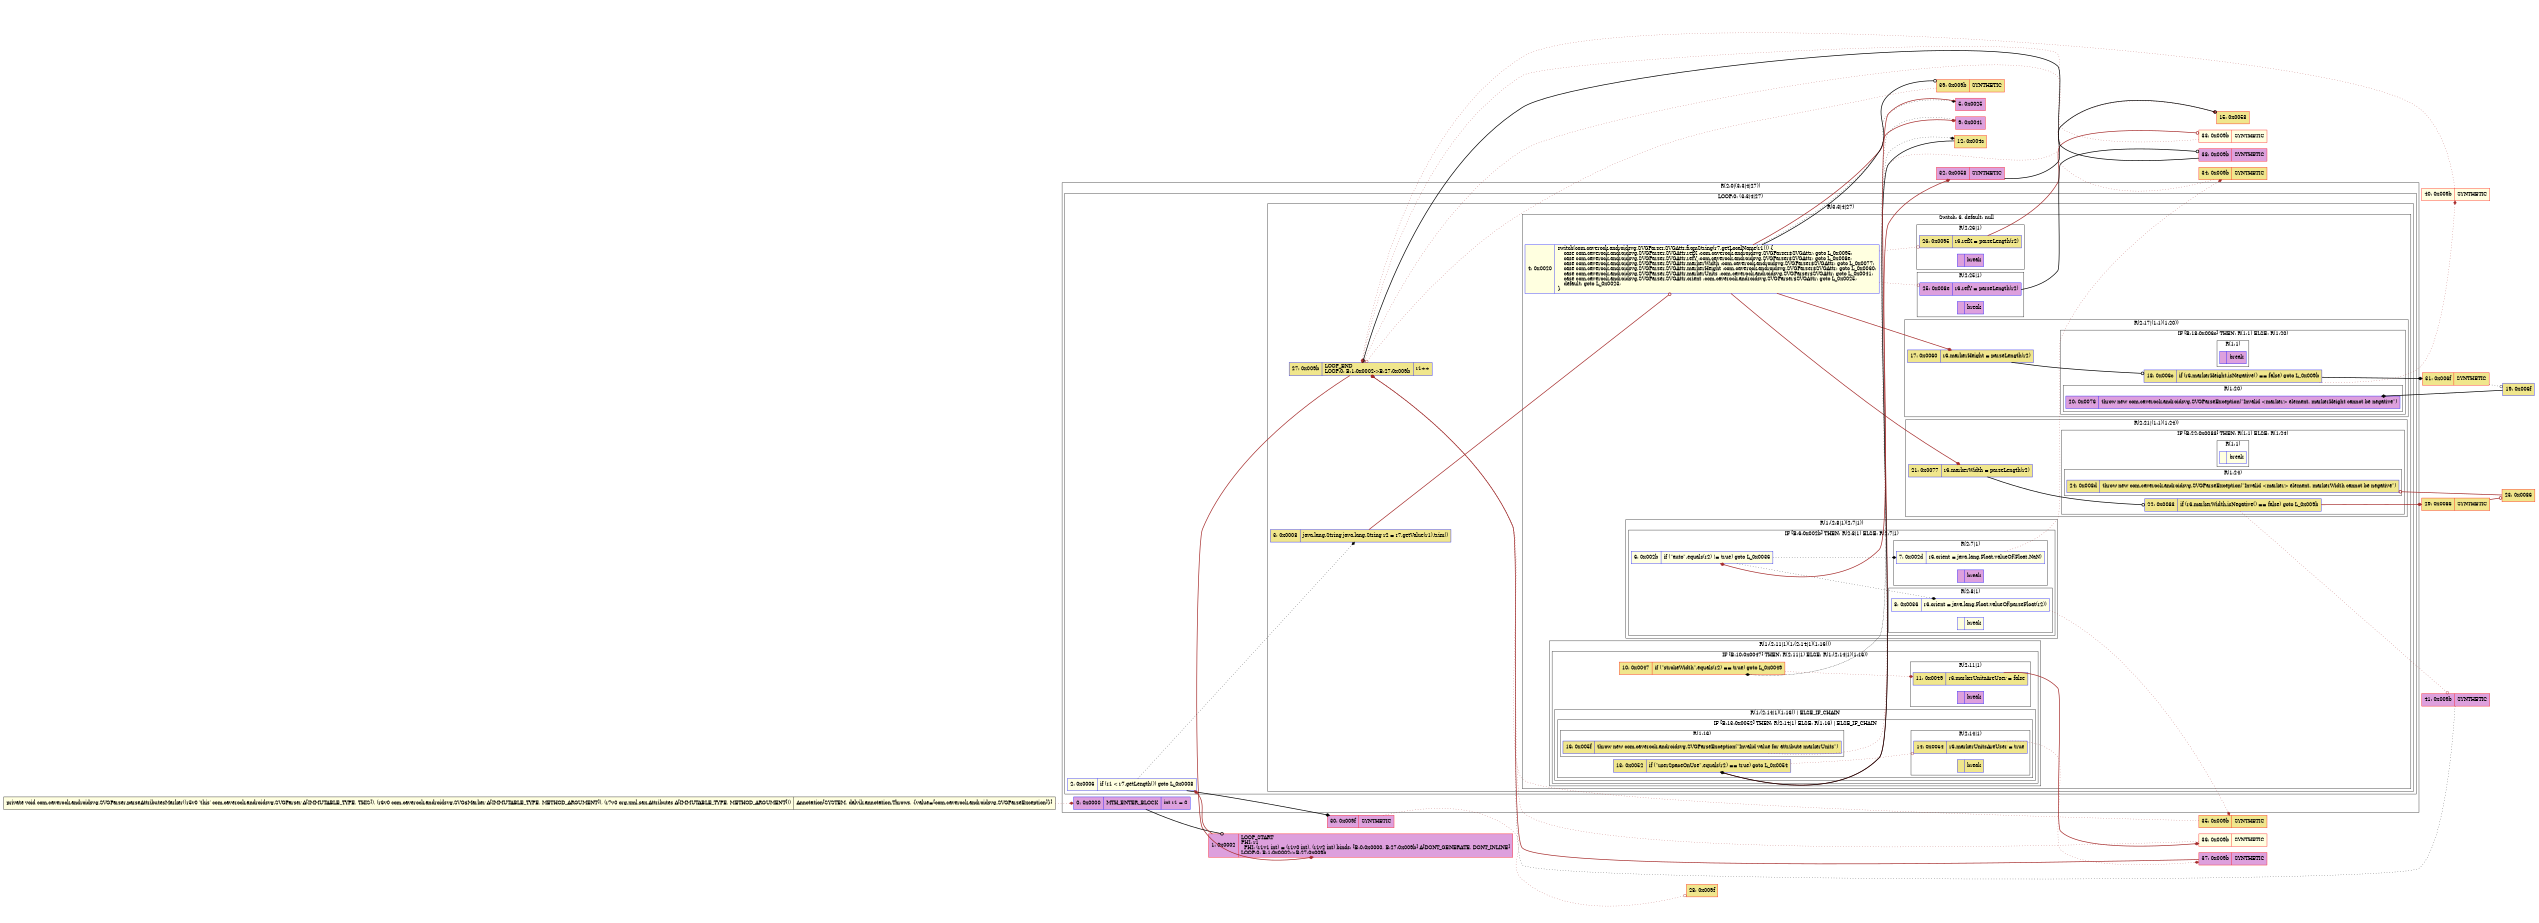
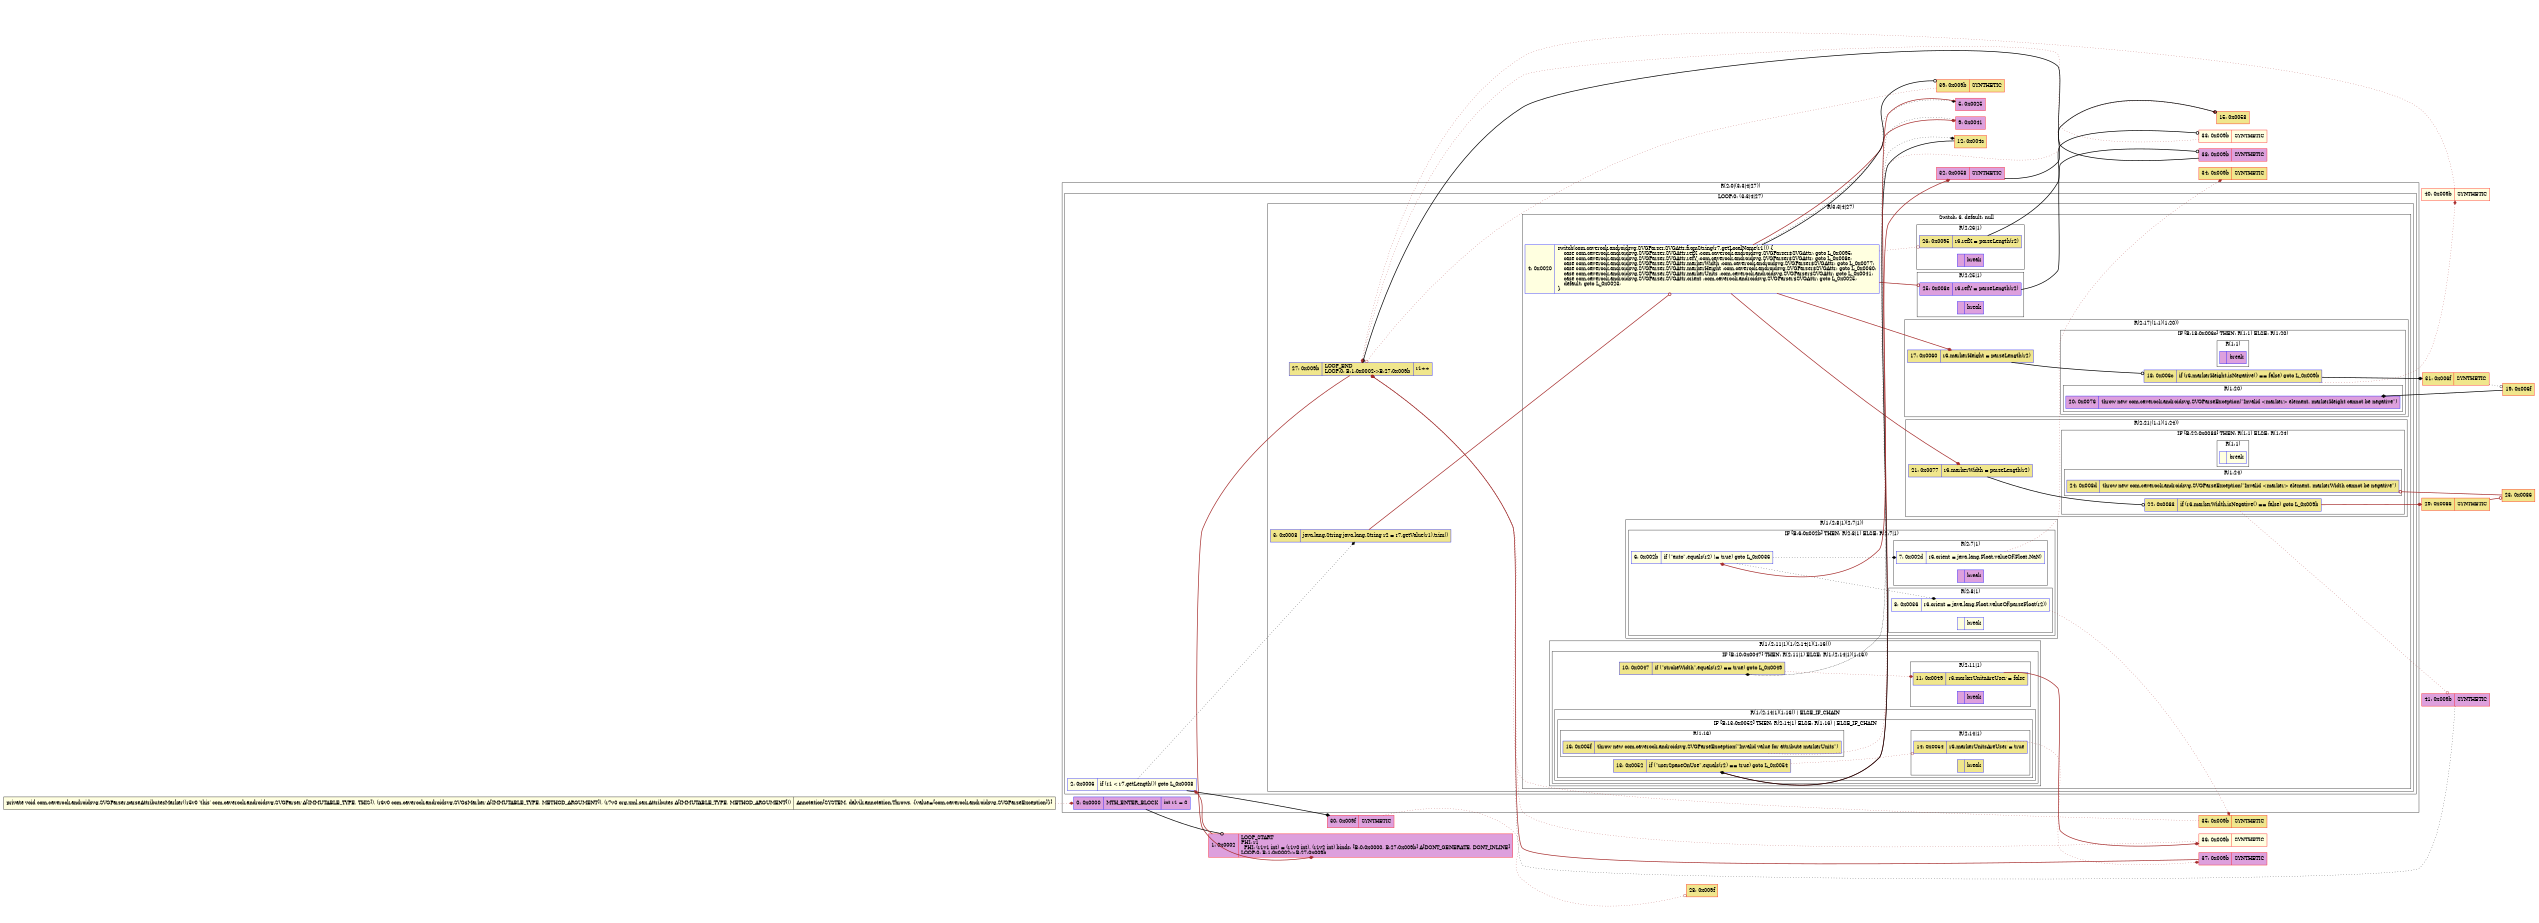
edge "34: 0x009b" -> "27: 0x009b": removed
edge "26: 0x0095" -> "33: 0x009b": color brown -> black
edge "4: 0x0020" -> "25: 0x008e": style dotted -> bold
node "19: 0x006f": color blue -> red
node "10: 0x0047": color red -> blue
